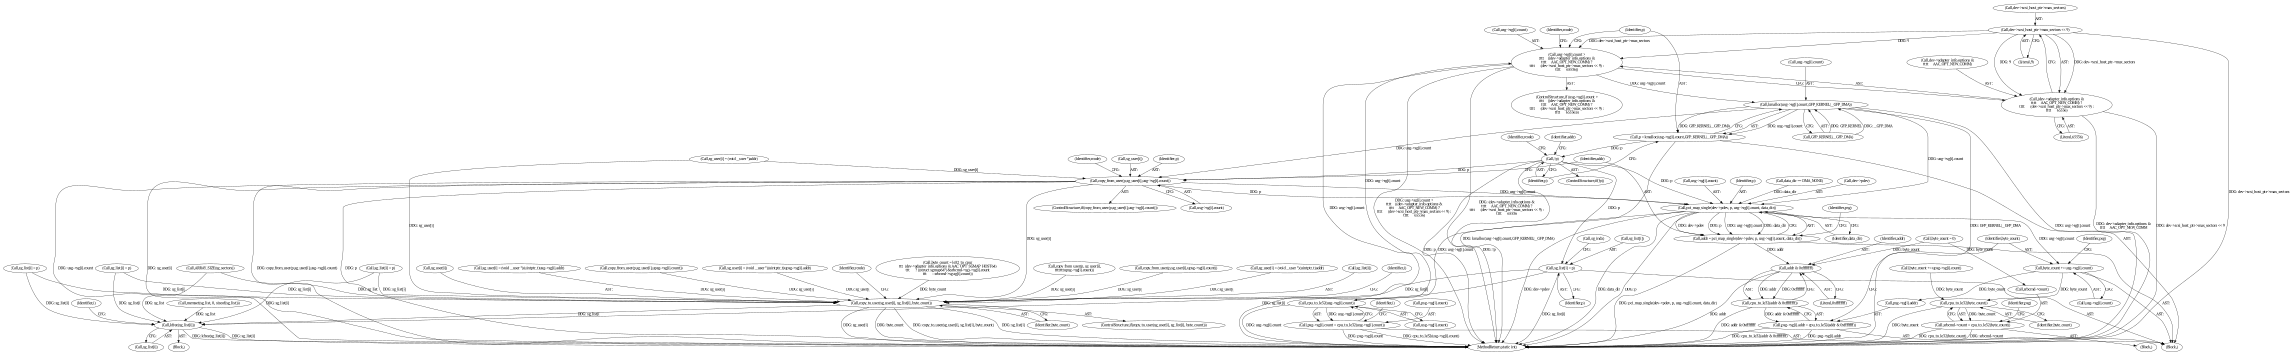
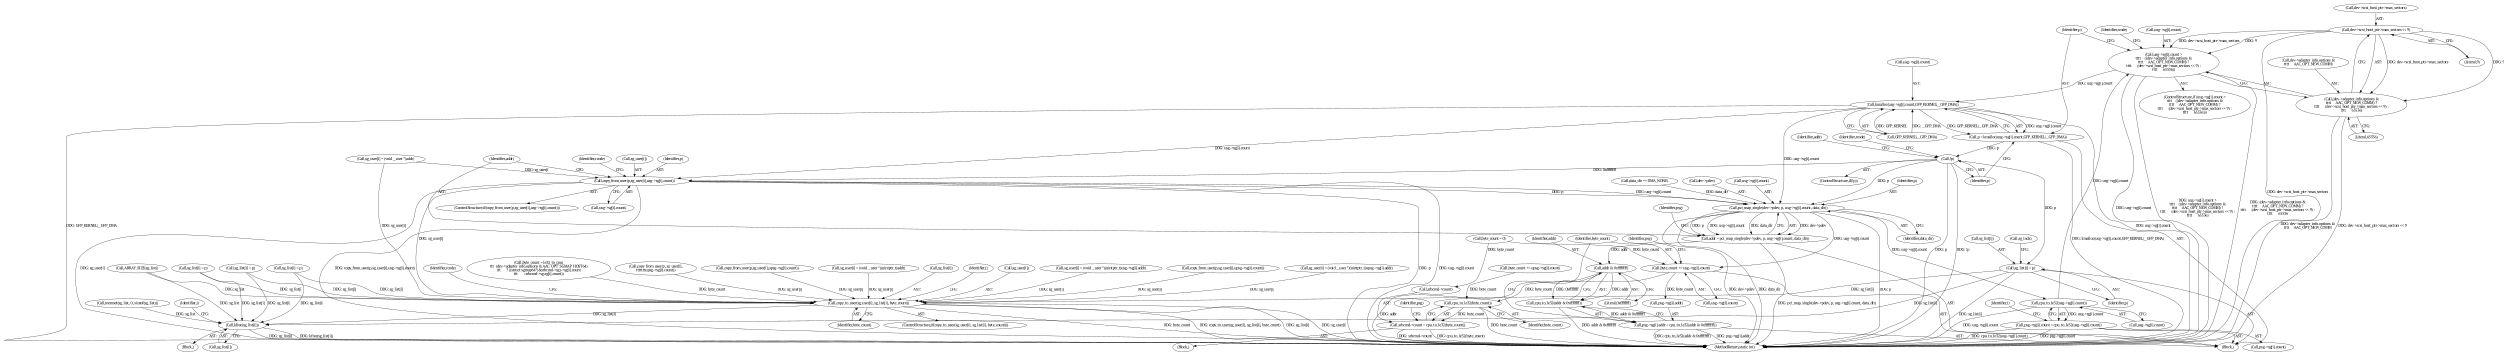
edge "(Call,!p)" -> "(Call,copy_from_user(p,sg_user[i],usg->sg[i].count))": label "DDG: p" -> "DDG: 0xffffffff"
edge "(Call,byte_count = 0)" -> "(Call,addr & 0xffffffff)": now "(Call,byte_count = 0)" -> "(Call,byte_count += usg->sg[i].count)"
node "(Call,ARRAY_SIZE(sg_sectors))": label "(Call,ARRAY_SIZE(sg_sectors))" -> "(Call,ARRAY_SIZE(sg_list))"
edge "(Call,psg->sg[i].count)" -> "(Call,psg->sg[i].count = cpu_to_le32(usg->sg[i].count))": reversed
